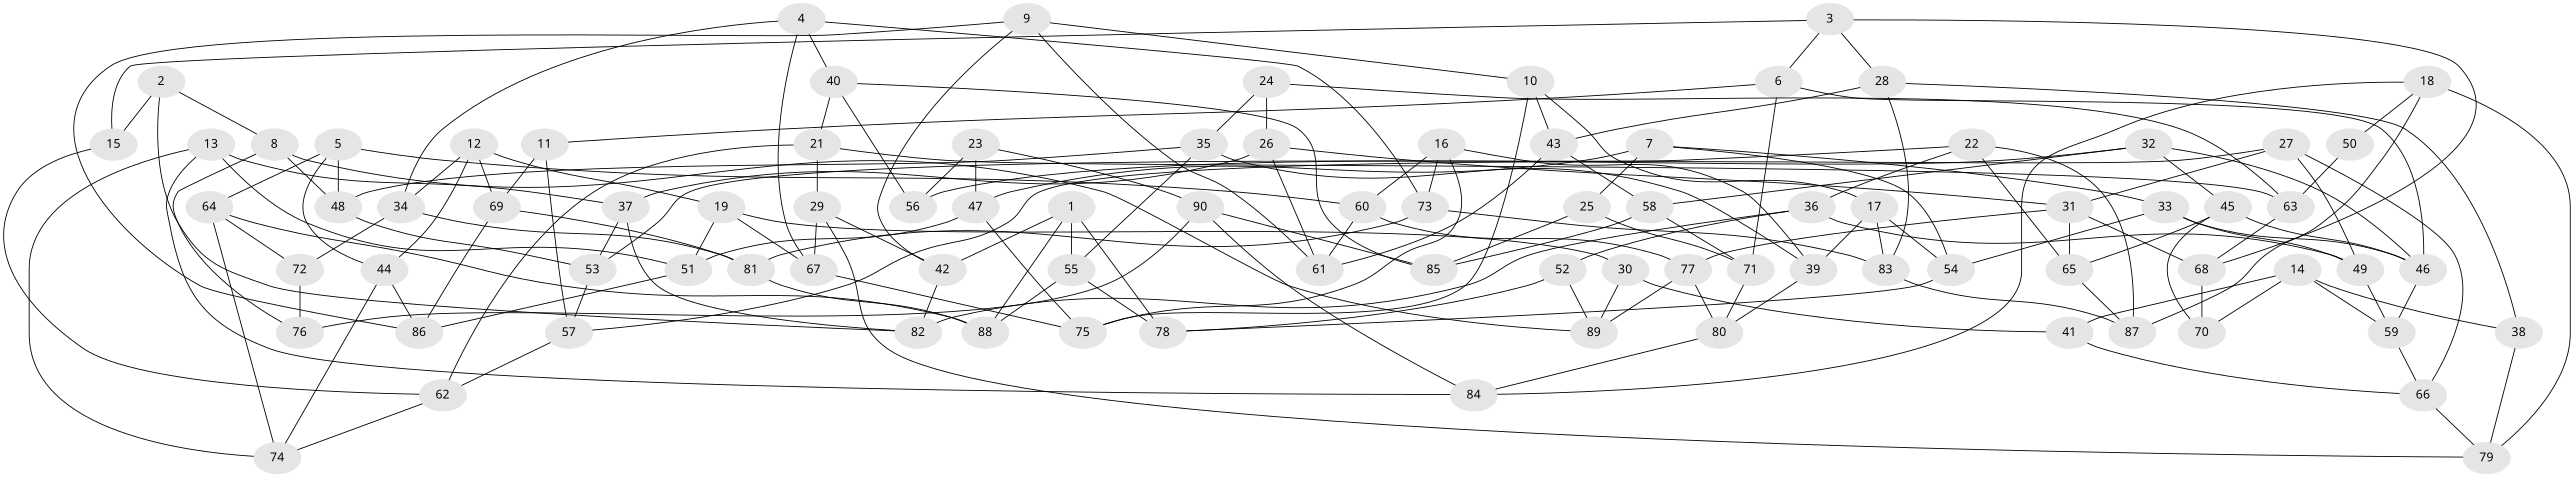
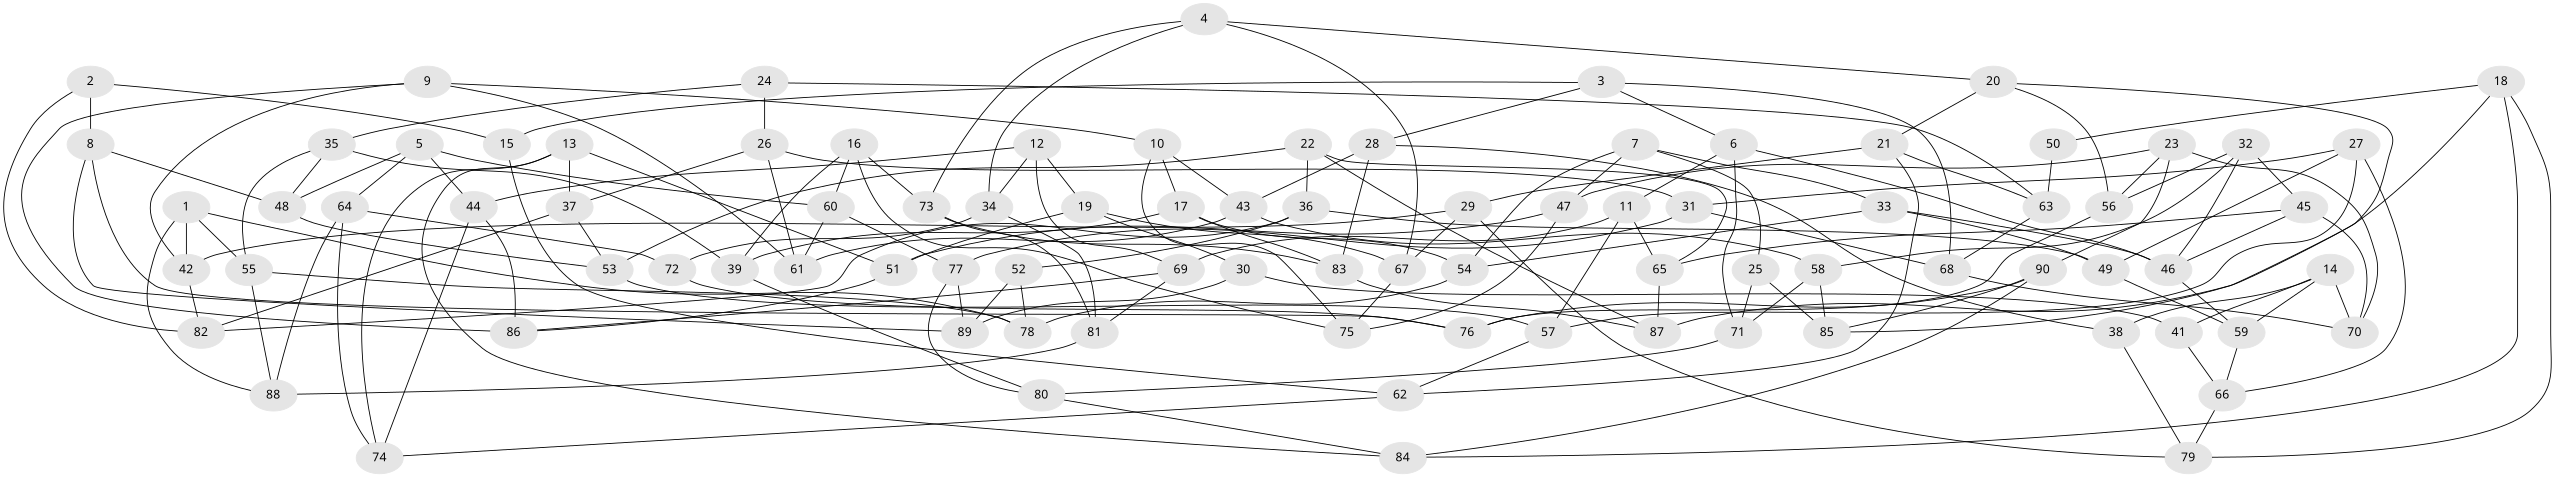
node "40": label "40" -> "20"
edge "23" -- "70": added
edge "31" -- "65": now "11" -- "65"
edge "56" -- "76": added
